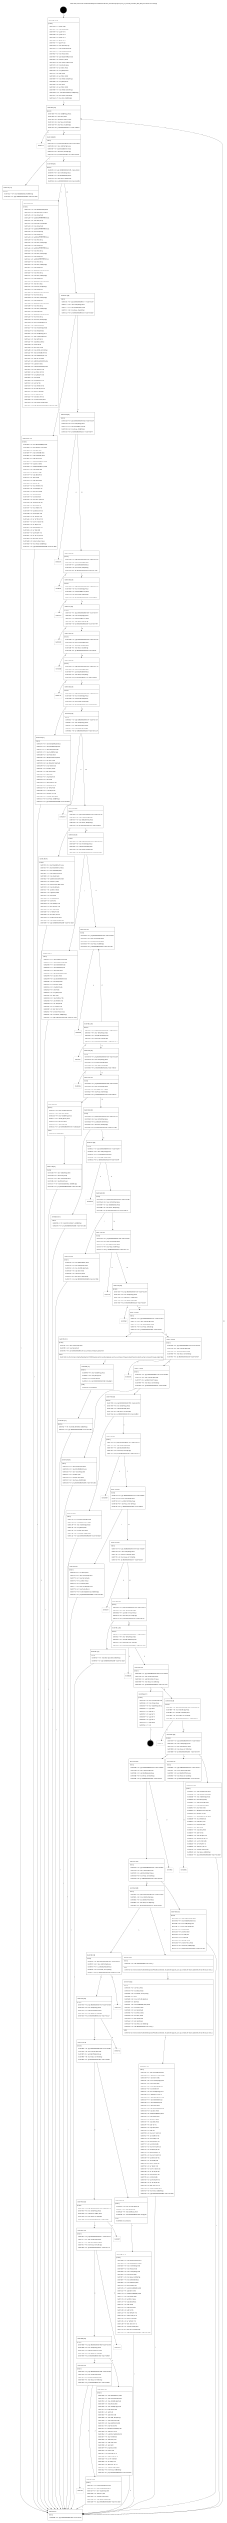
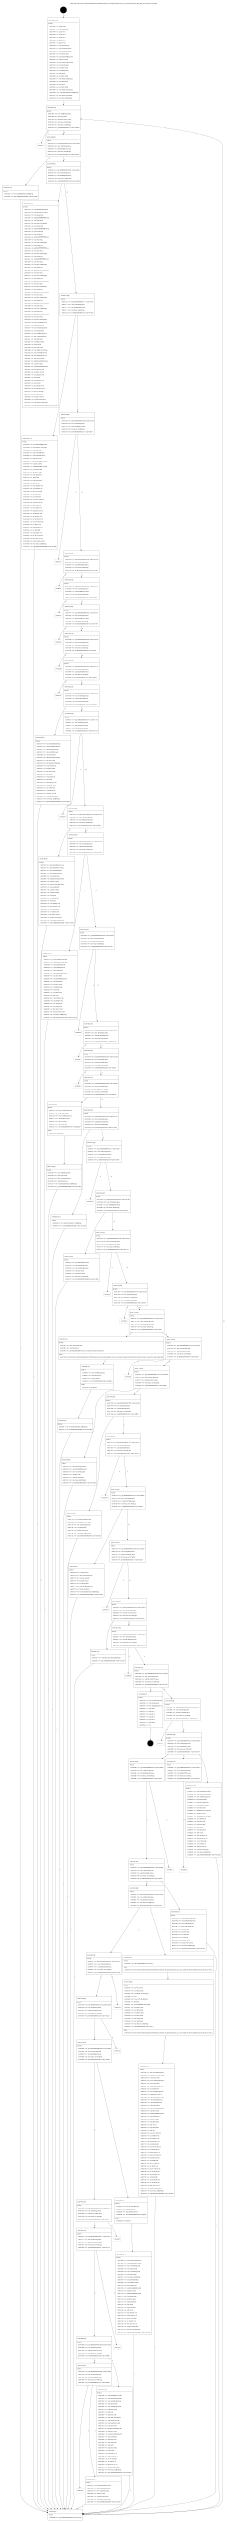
edge "0x40165c [28]" -> "0x401640 [28]": reversed
